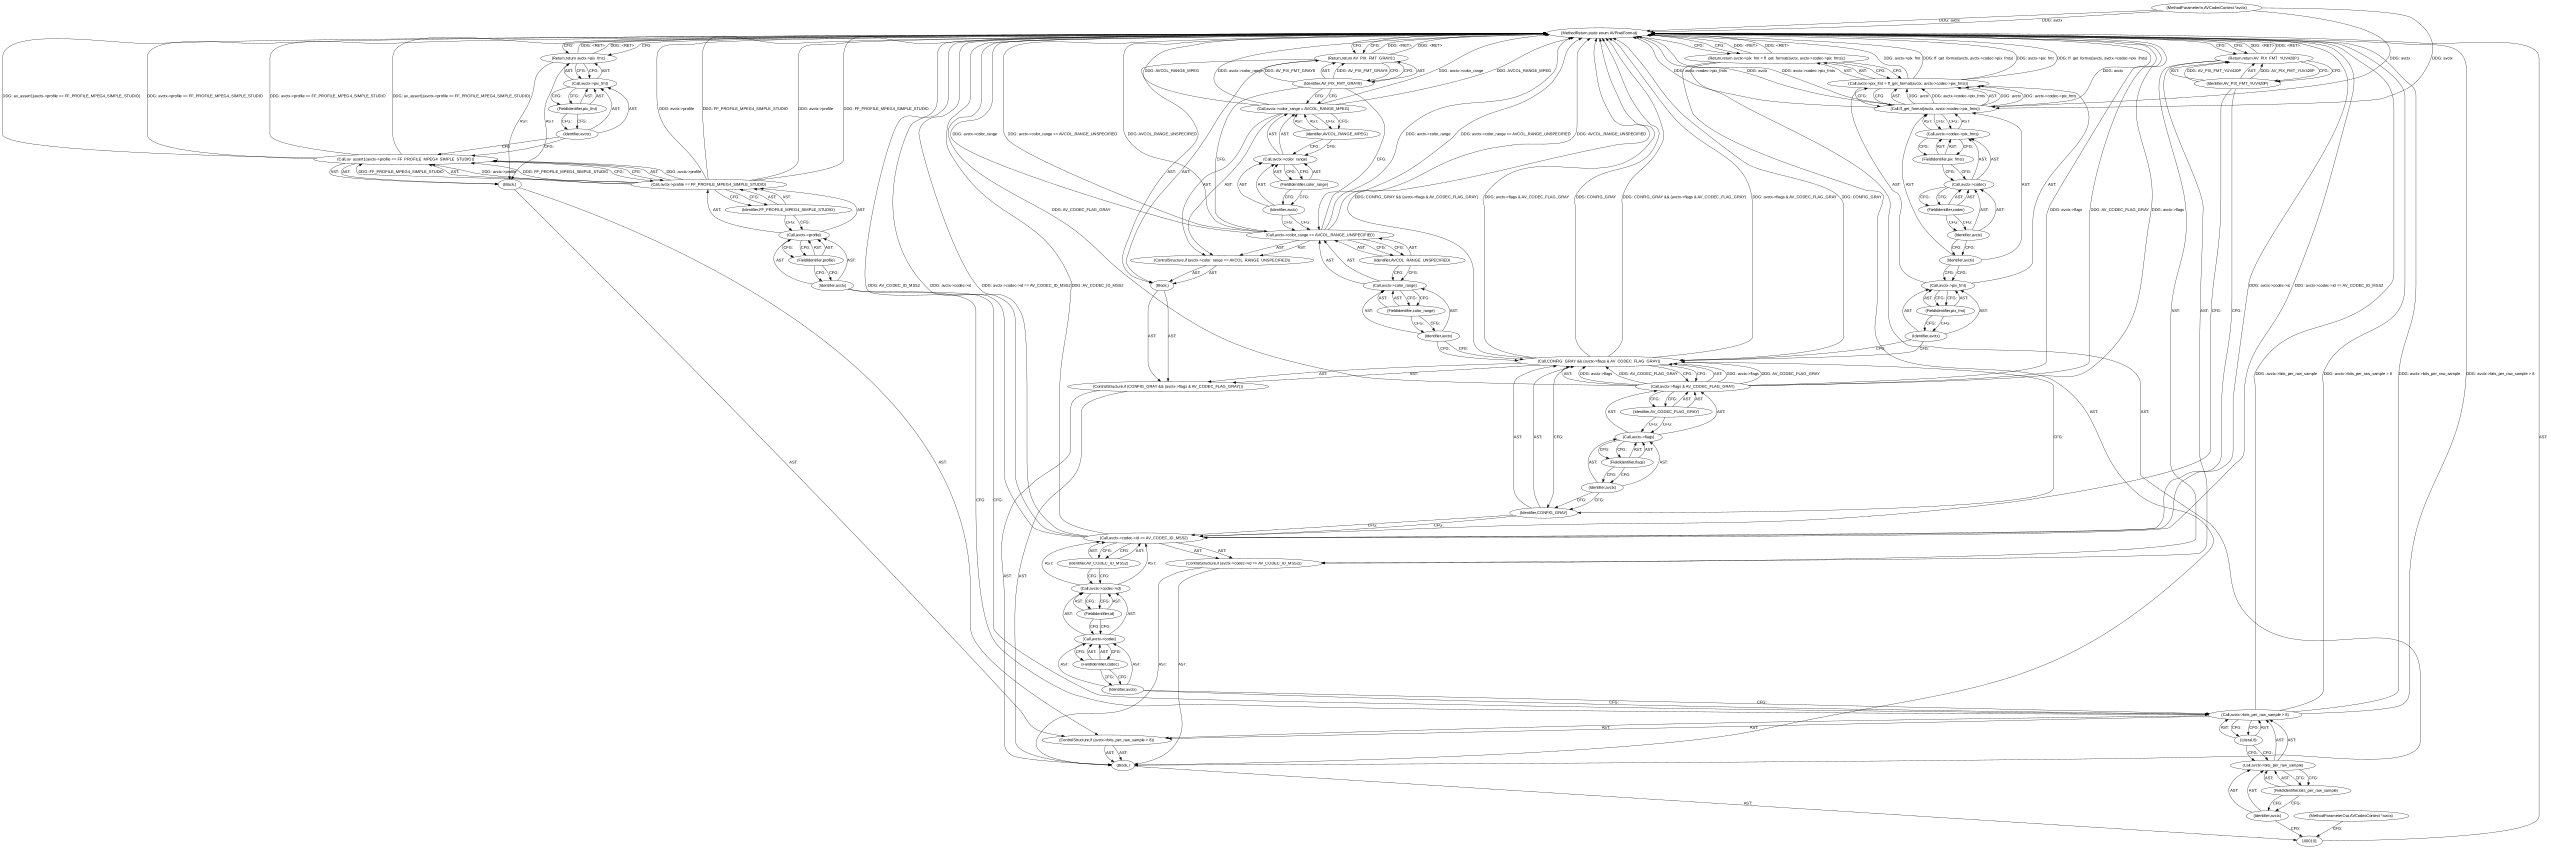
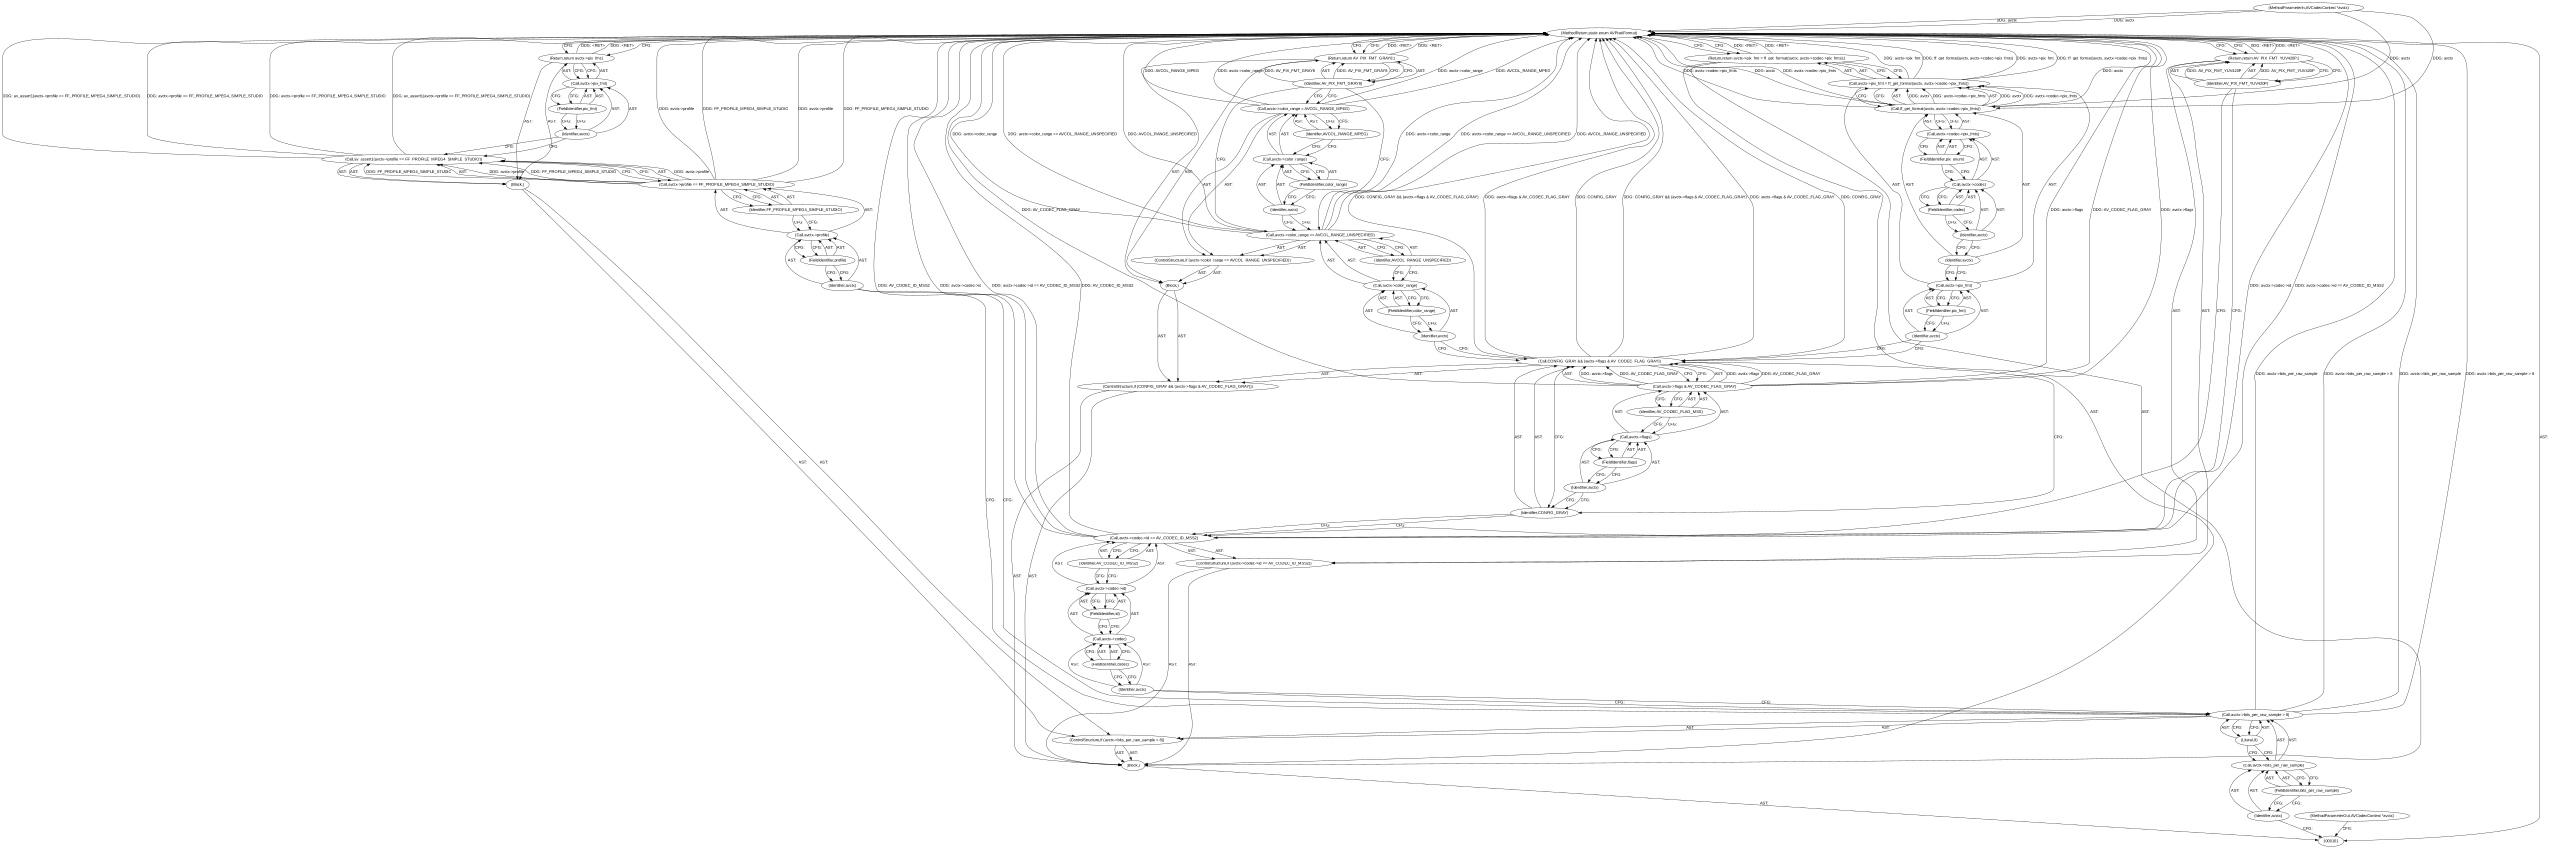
edge "1000101" -> "(MethodReturn,static enum AVPixelFormat)": reversed
node "(FieldIdentifier,pix_fmts)": label "(FieldIdentifier,pix_fmts)" -> "(FieldIdentifier,pix_enum)"
node "(Identifier,AV_CODEC_FLAG_GRAY)": label "(Identifier,AV_CODEC_FLAG_GRAY)" -> "(Identifier,AV_CODEC_FLAG_MSS)"
